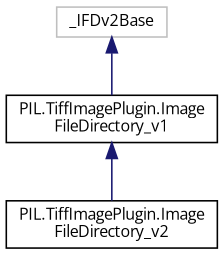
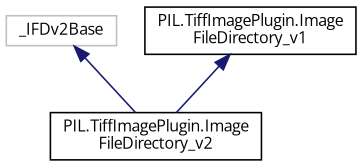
edge "PIL.TiffImagePlugin.Image FileDirectory_v1" -> "_IFDv2Base": now "PIL.TiffImagePlugin.Image FileDirectory_v2" -> "_IFDv2Base"
